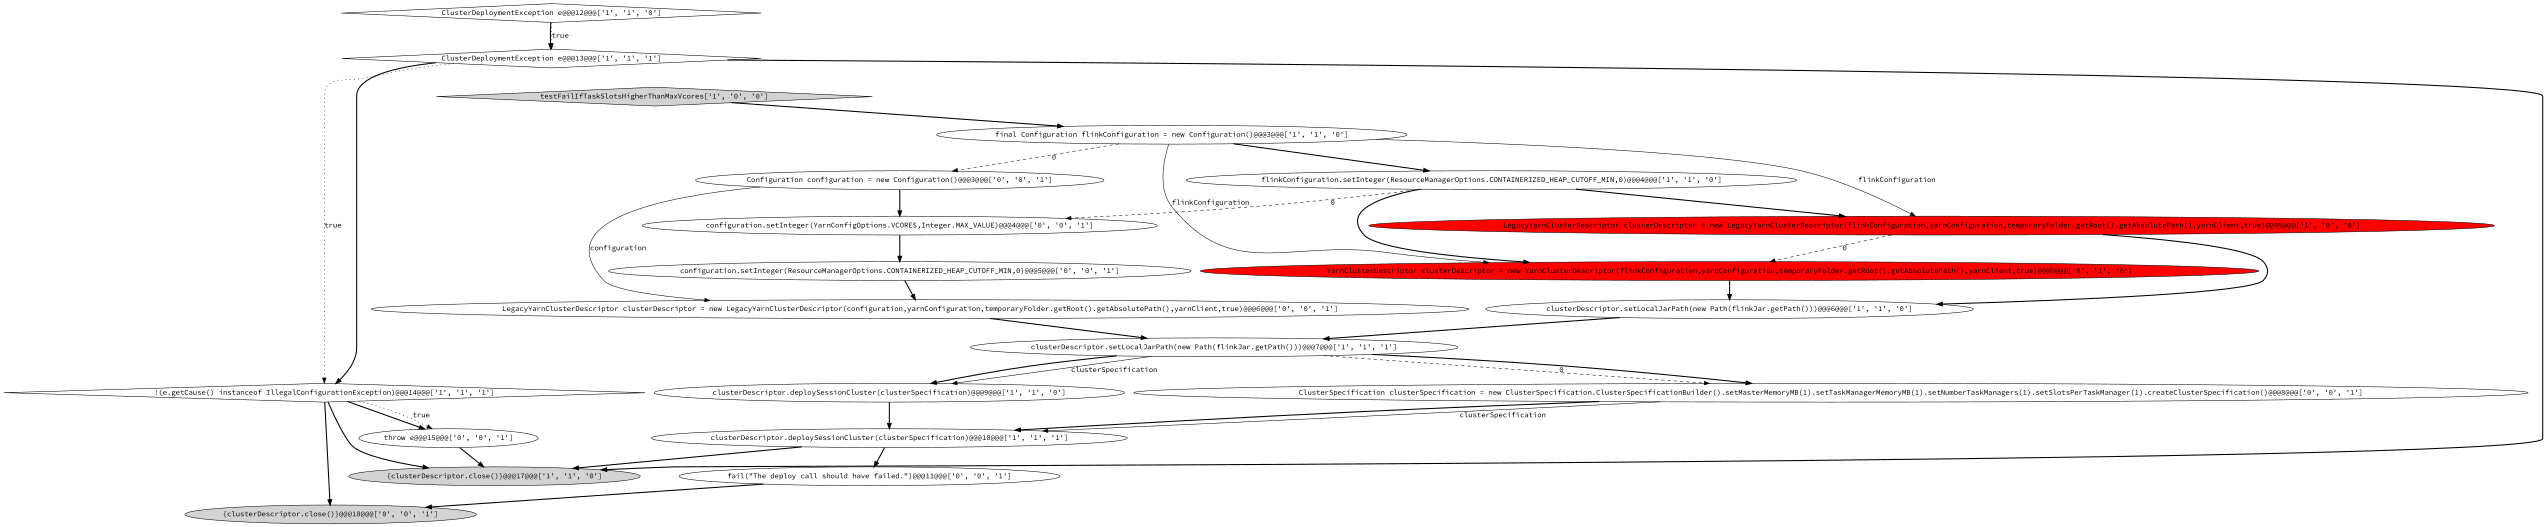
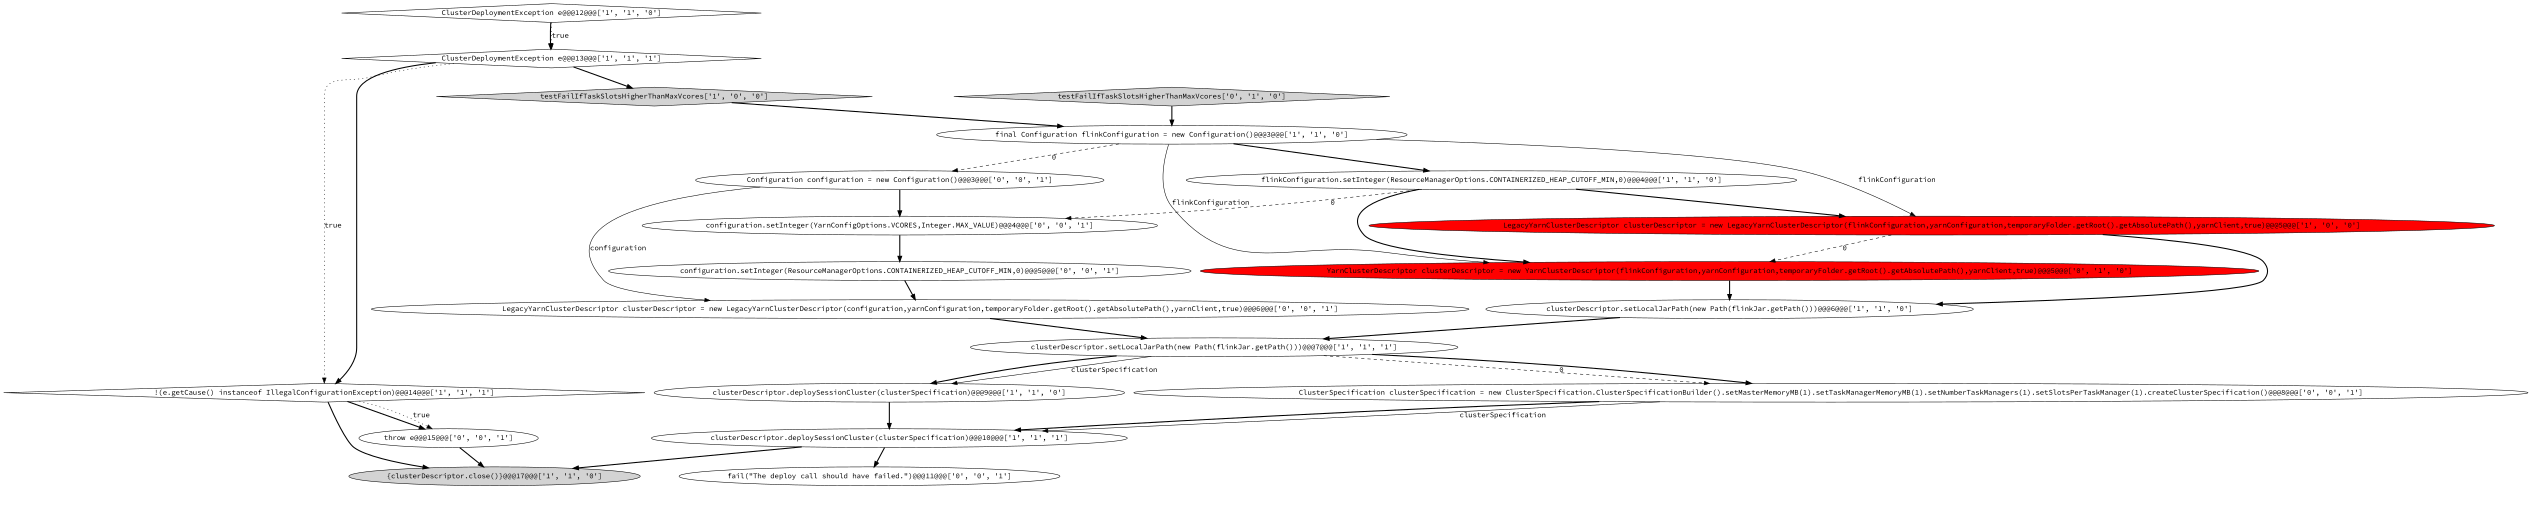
node "testFailIfTaskSlotsHigherThanMaxVcores['0', '1', '0']": added
edge "ClusterDeploymentException e@@@13@@@['1', '1', '1']" -> "{clusterDescriptor.close()}@@@17@@@['1', '1', '0']": now "ClusterDeploymentException e@@@13@@@['1', '1', '1']" -> "testFailIfTaskSlotsHigherThanMaxVcores['1', '0', '0']"
node "{clusterDescriptor.close()}@@@18@@@['0', '0', '1']": removed
